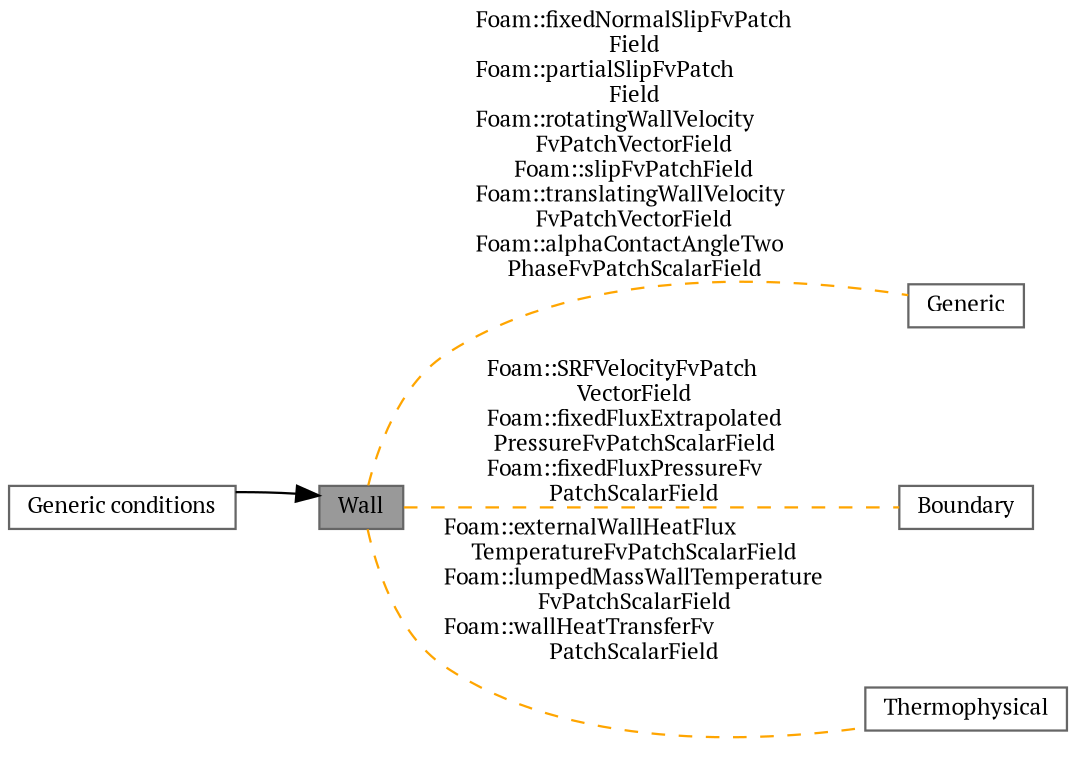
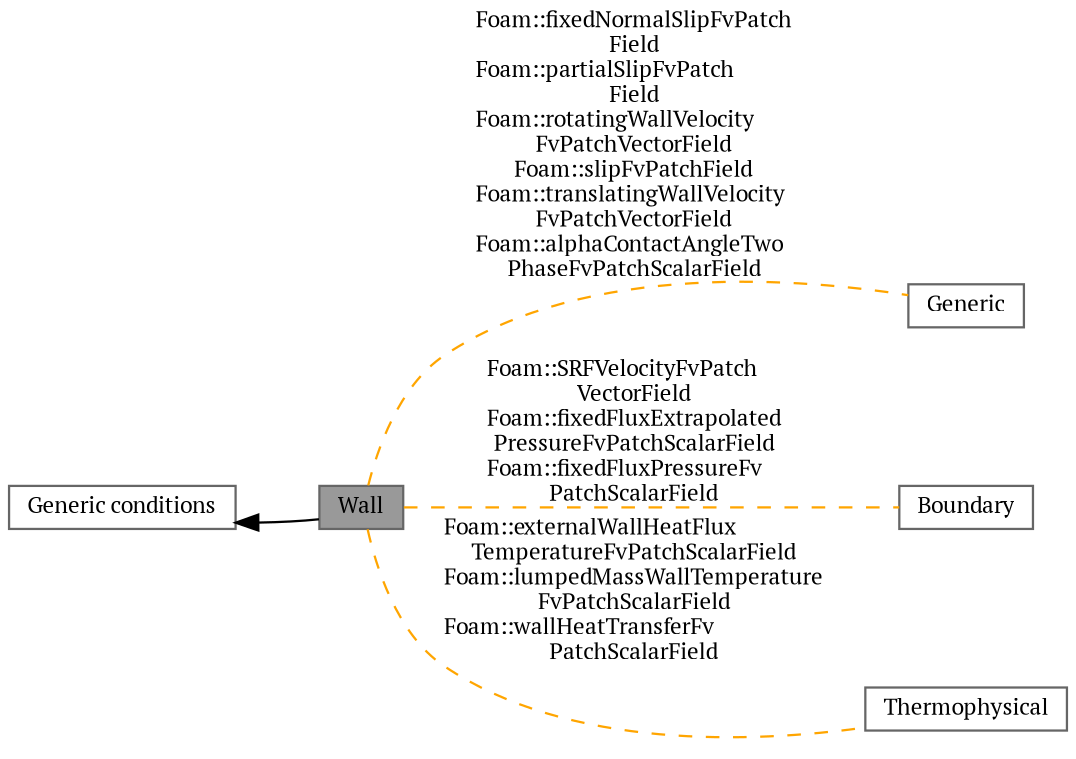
edge "Generic conditions" -> "Wall": reversed
